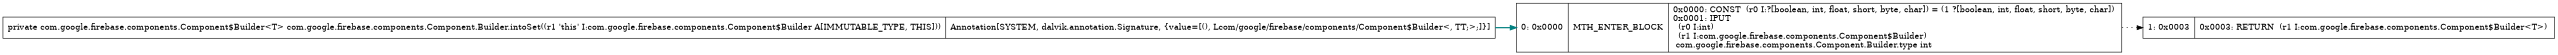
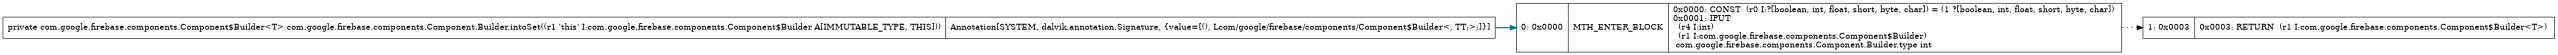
node "0: 0x0000": text "(r0 I:int)" -> "(r4 I:int)"
